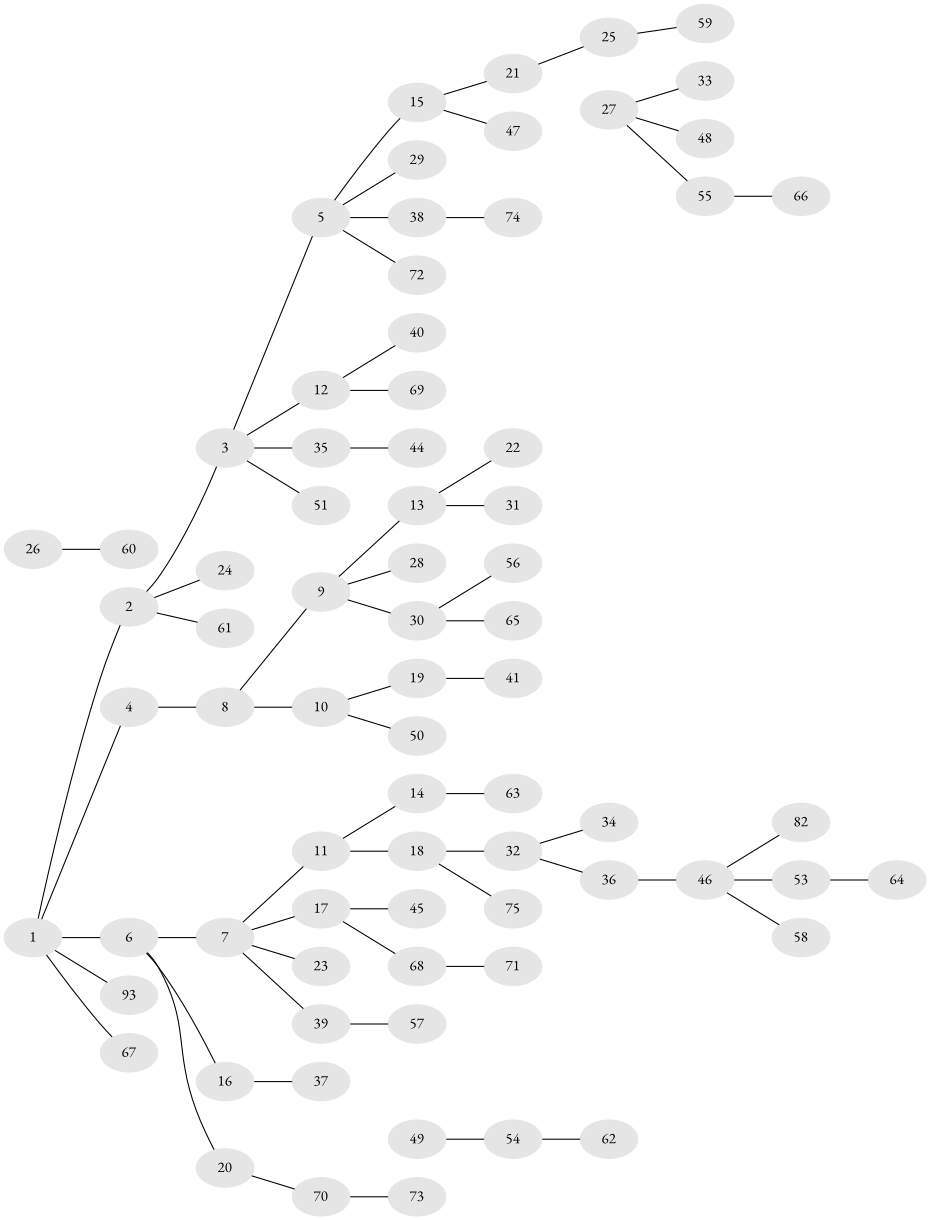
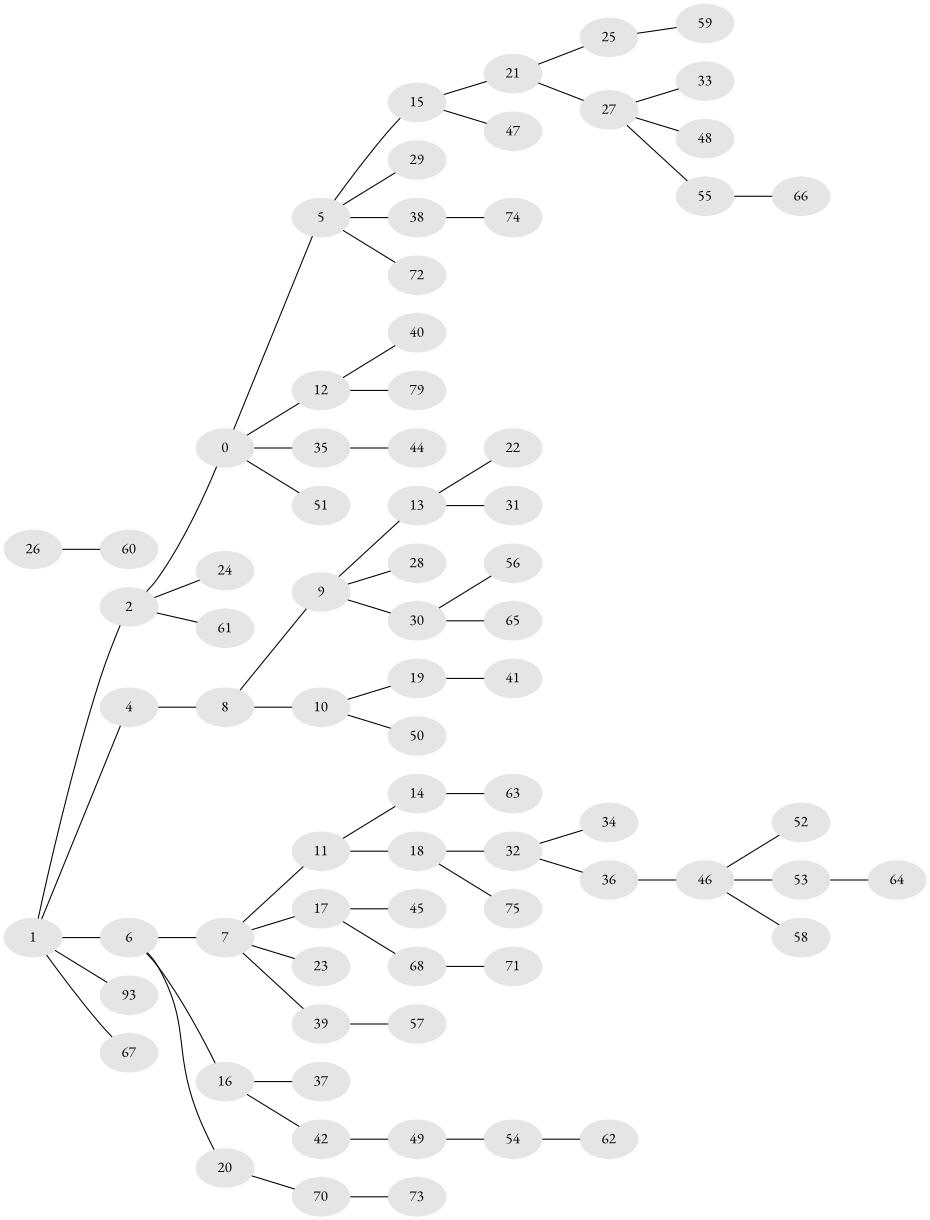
edge "21" -- "27": added
node "69": label "69" -> "79"
node "3": label "3" -> "0"
node "82": label "82" -> "52"
node "42": added
